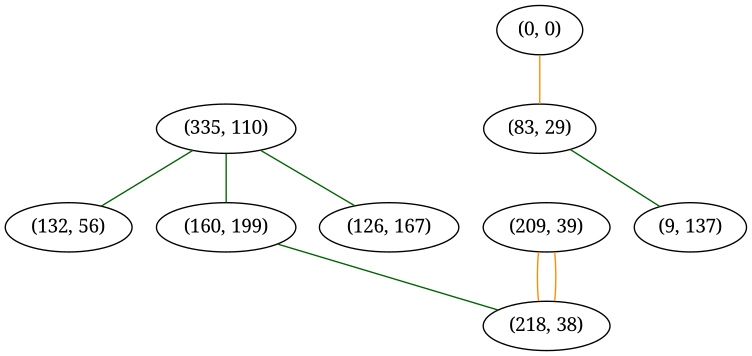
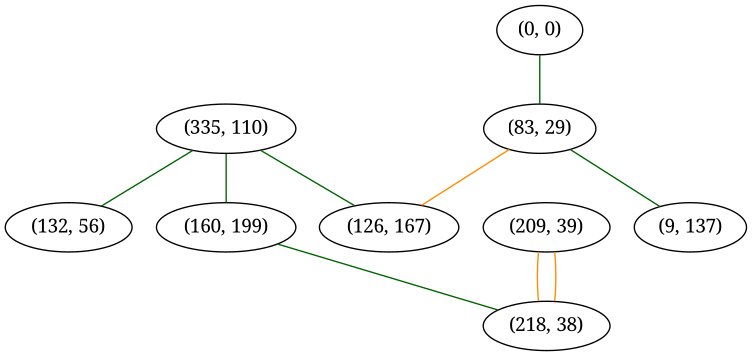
edge "(0, 0)" -- "(83, 29)": color darkorange -> darkgreen
edge "(83, 29)" -- "(126, 167)": added
